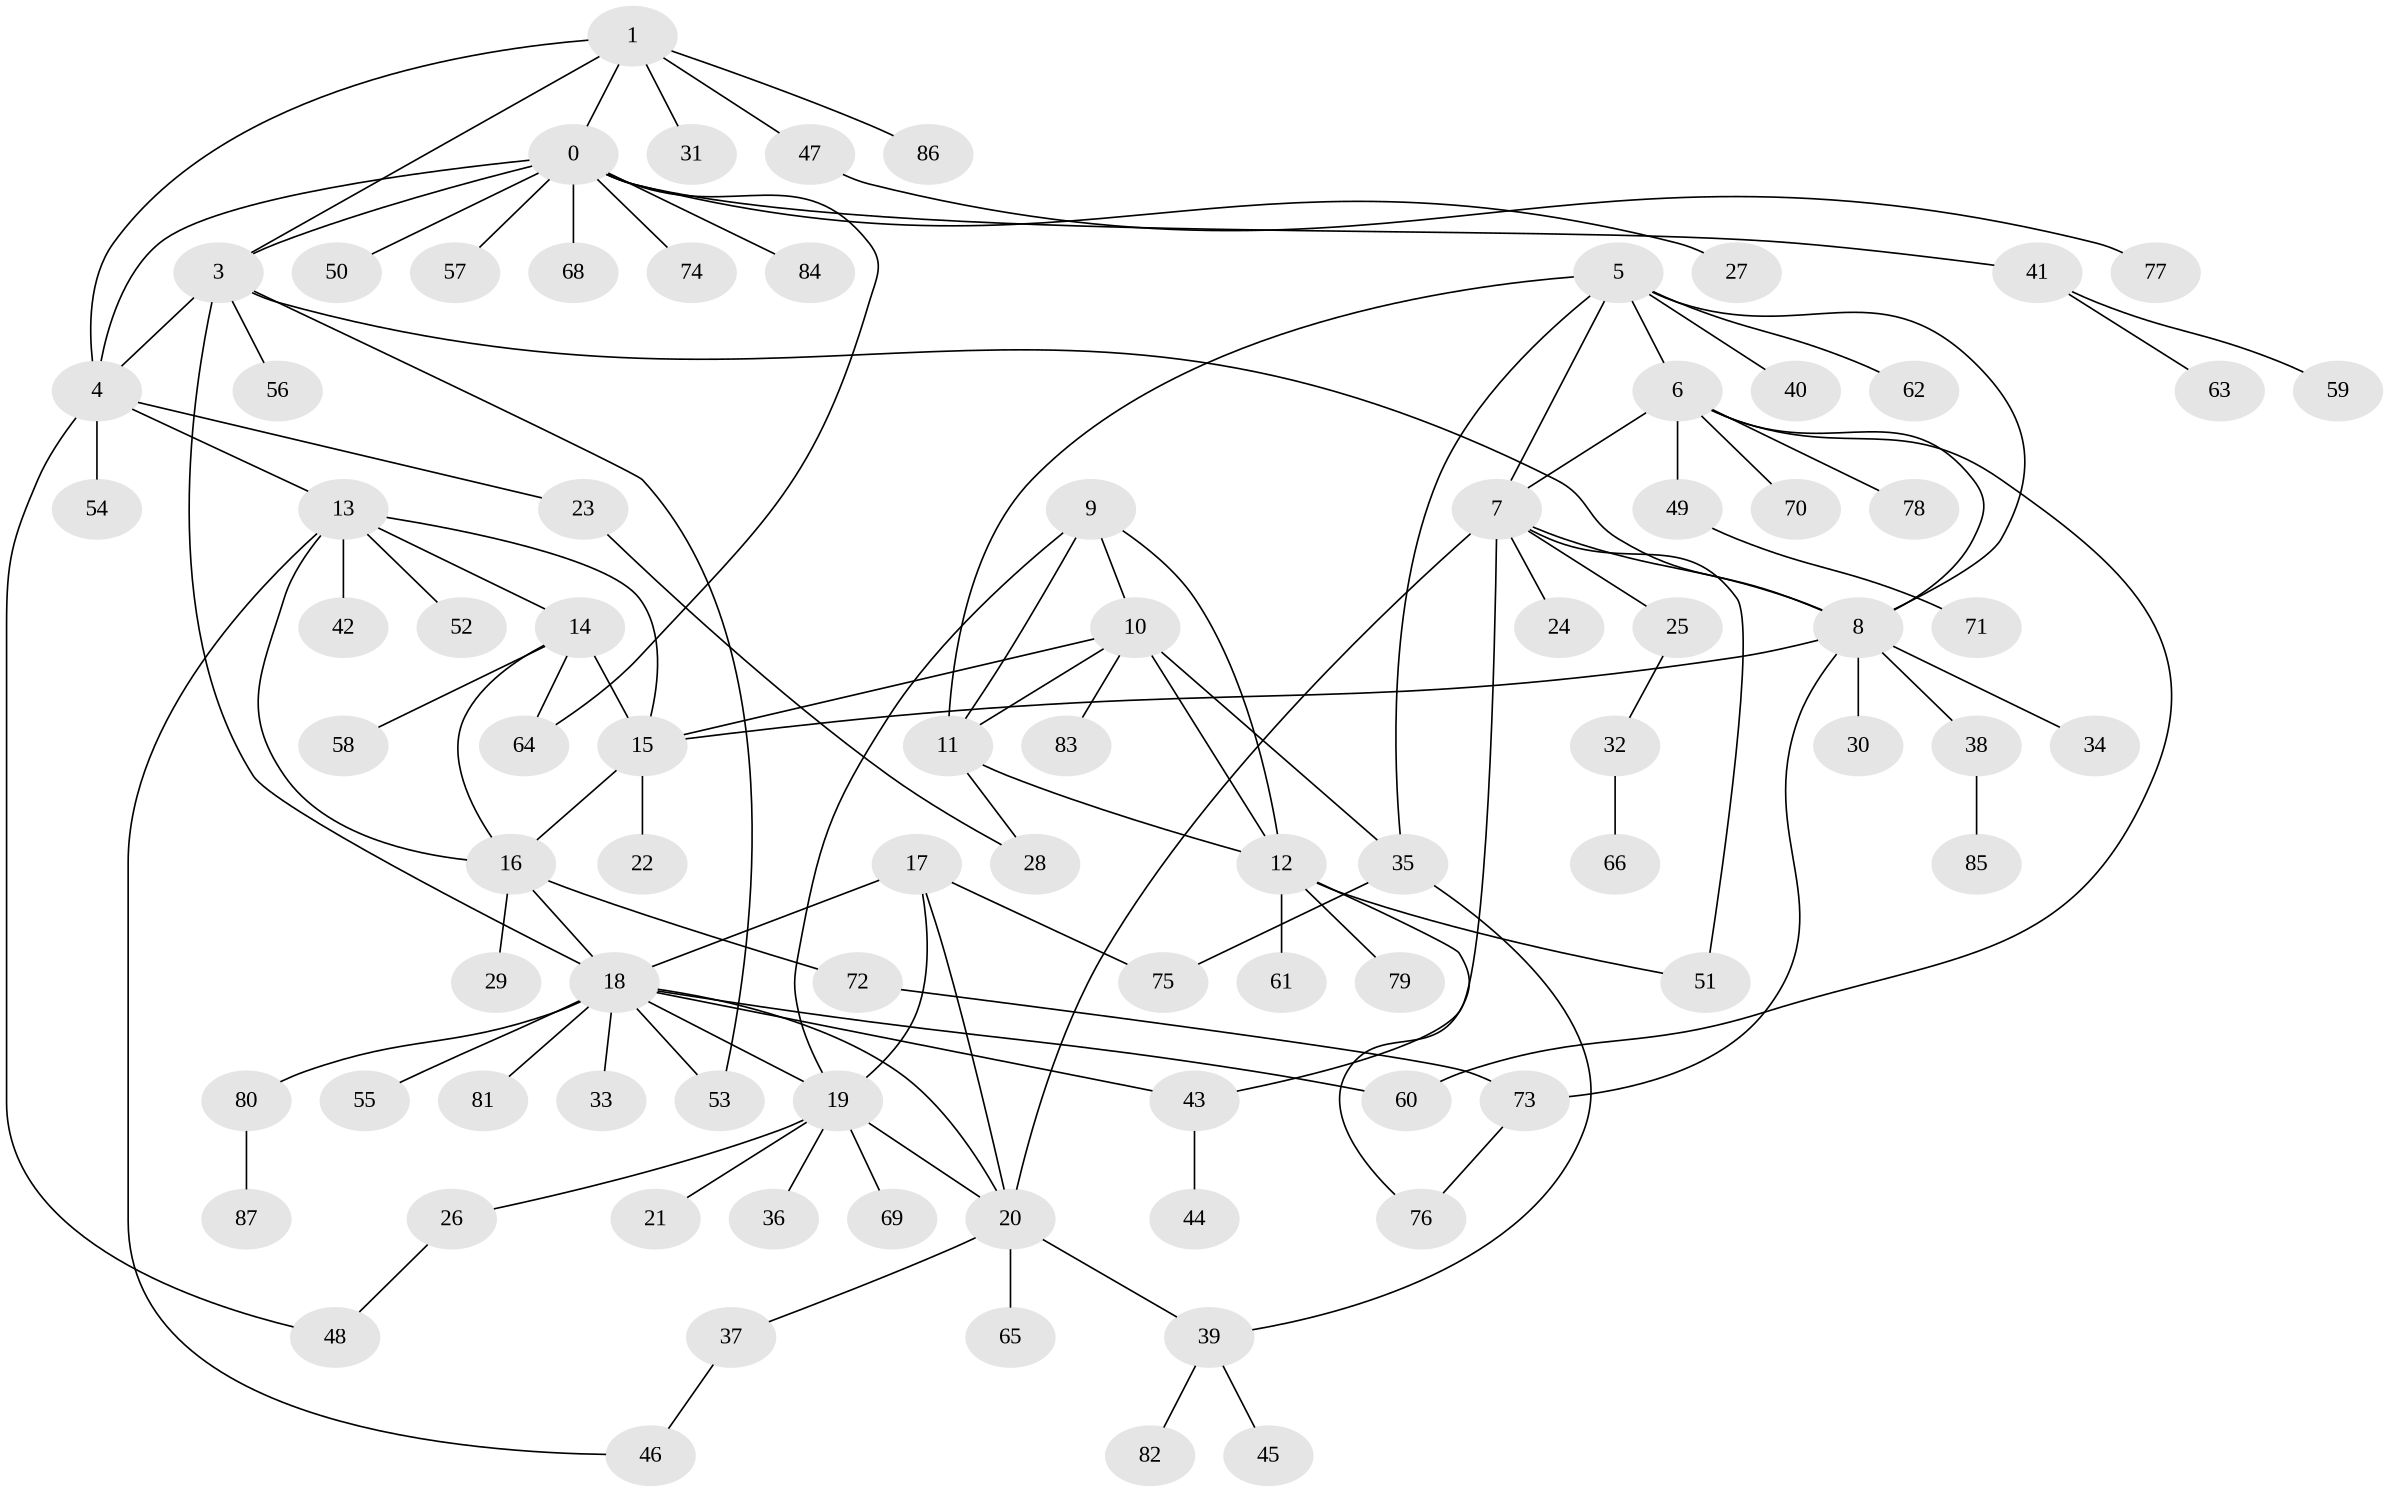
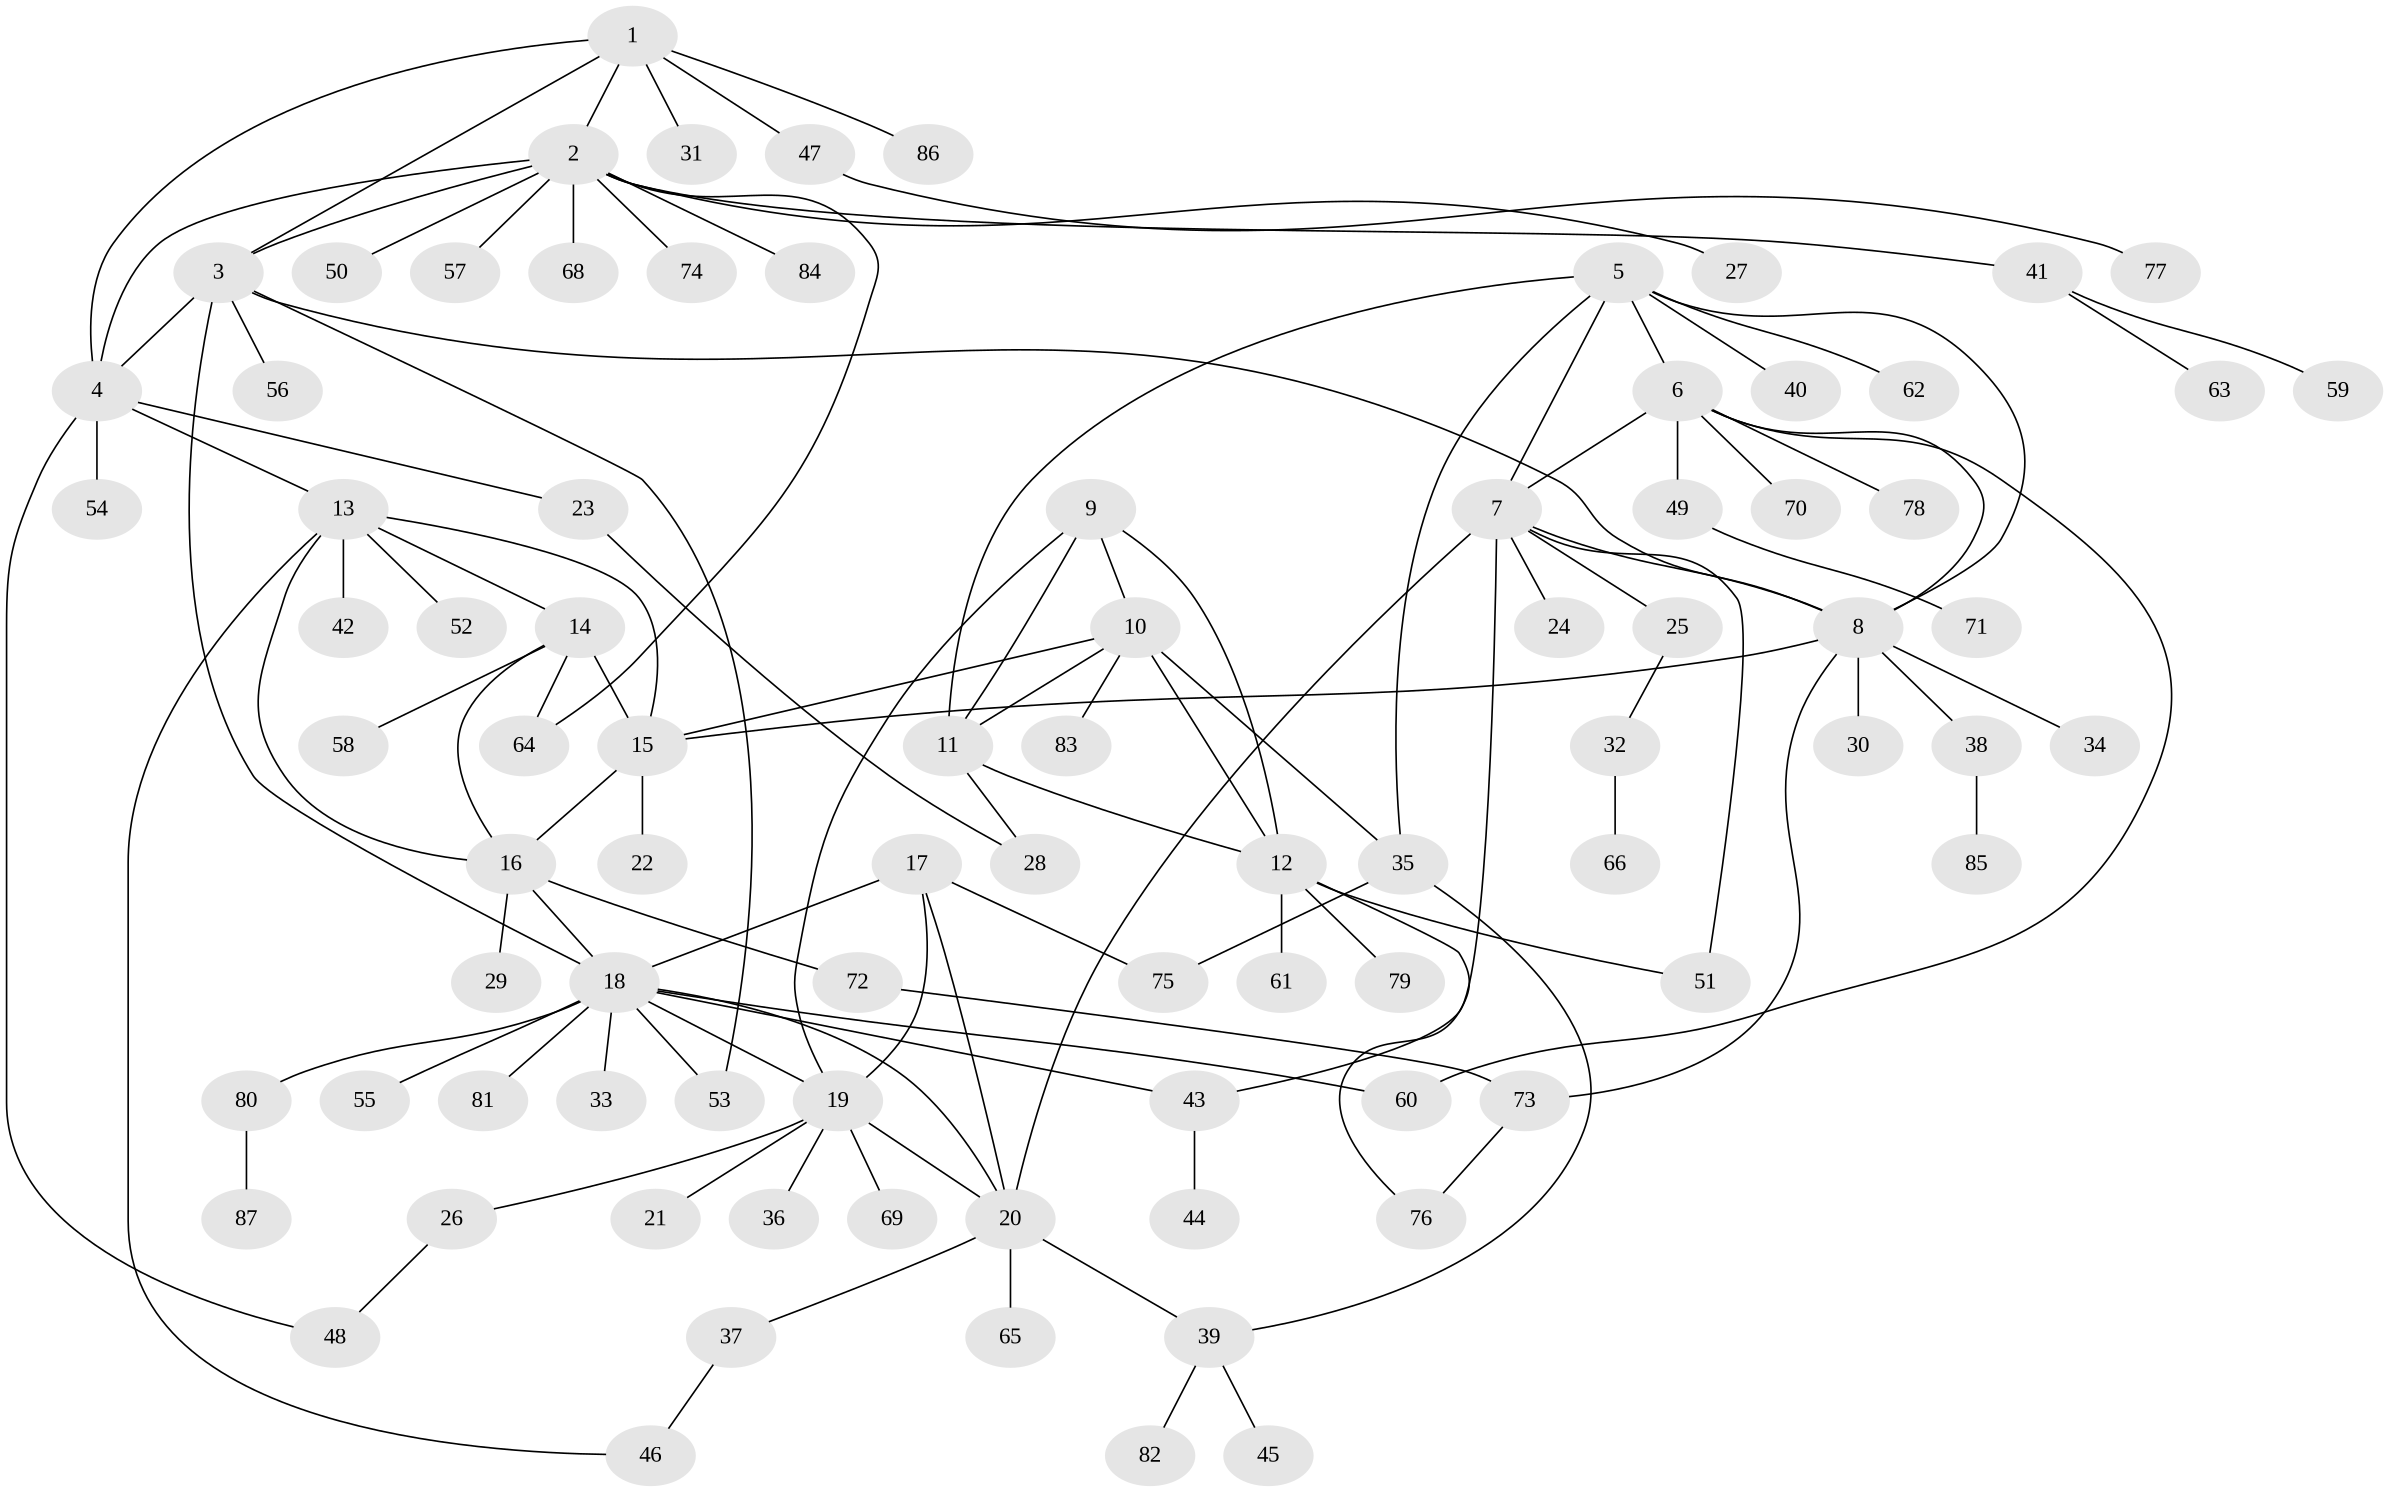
node "0": label "0" -> "2"
